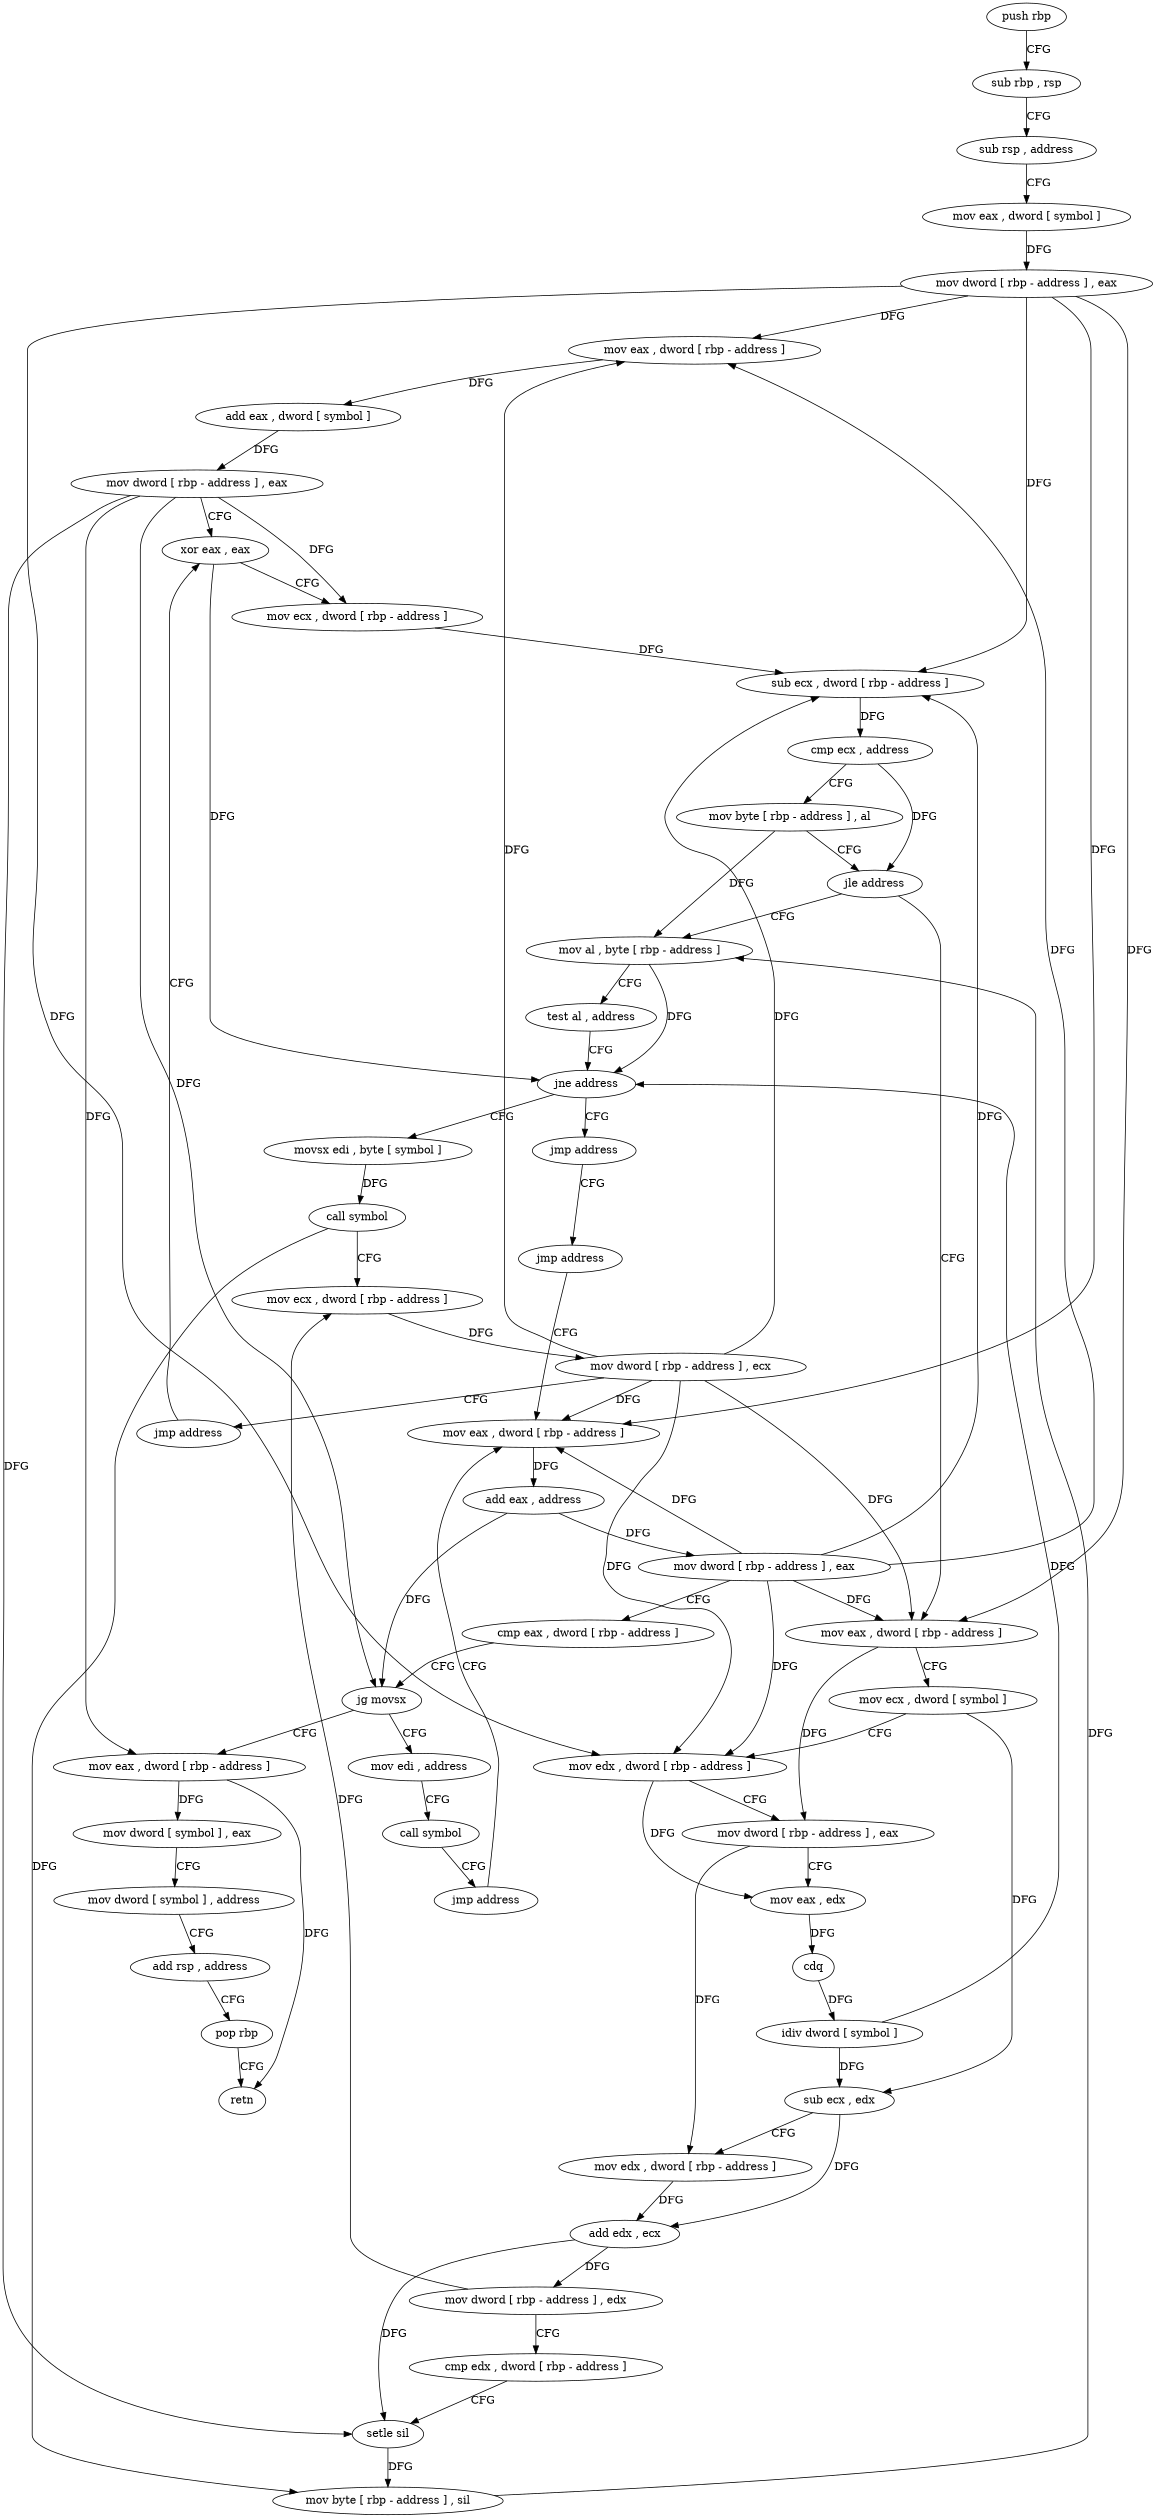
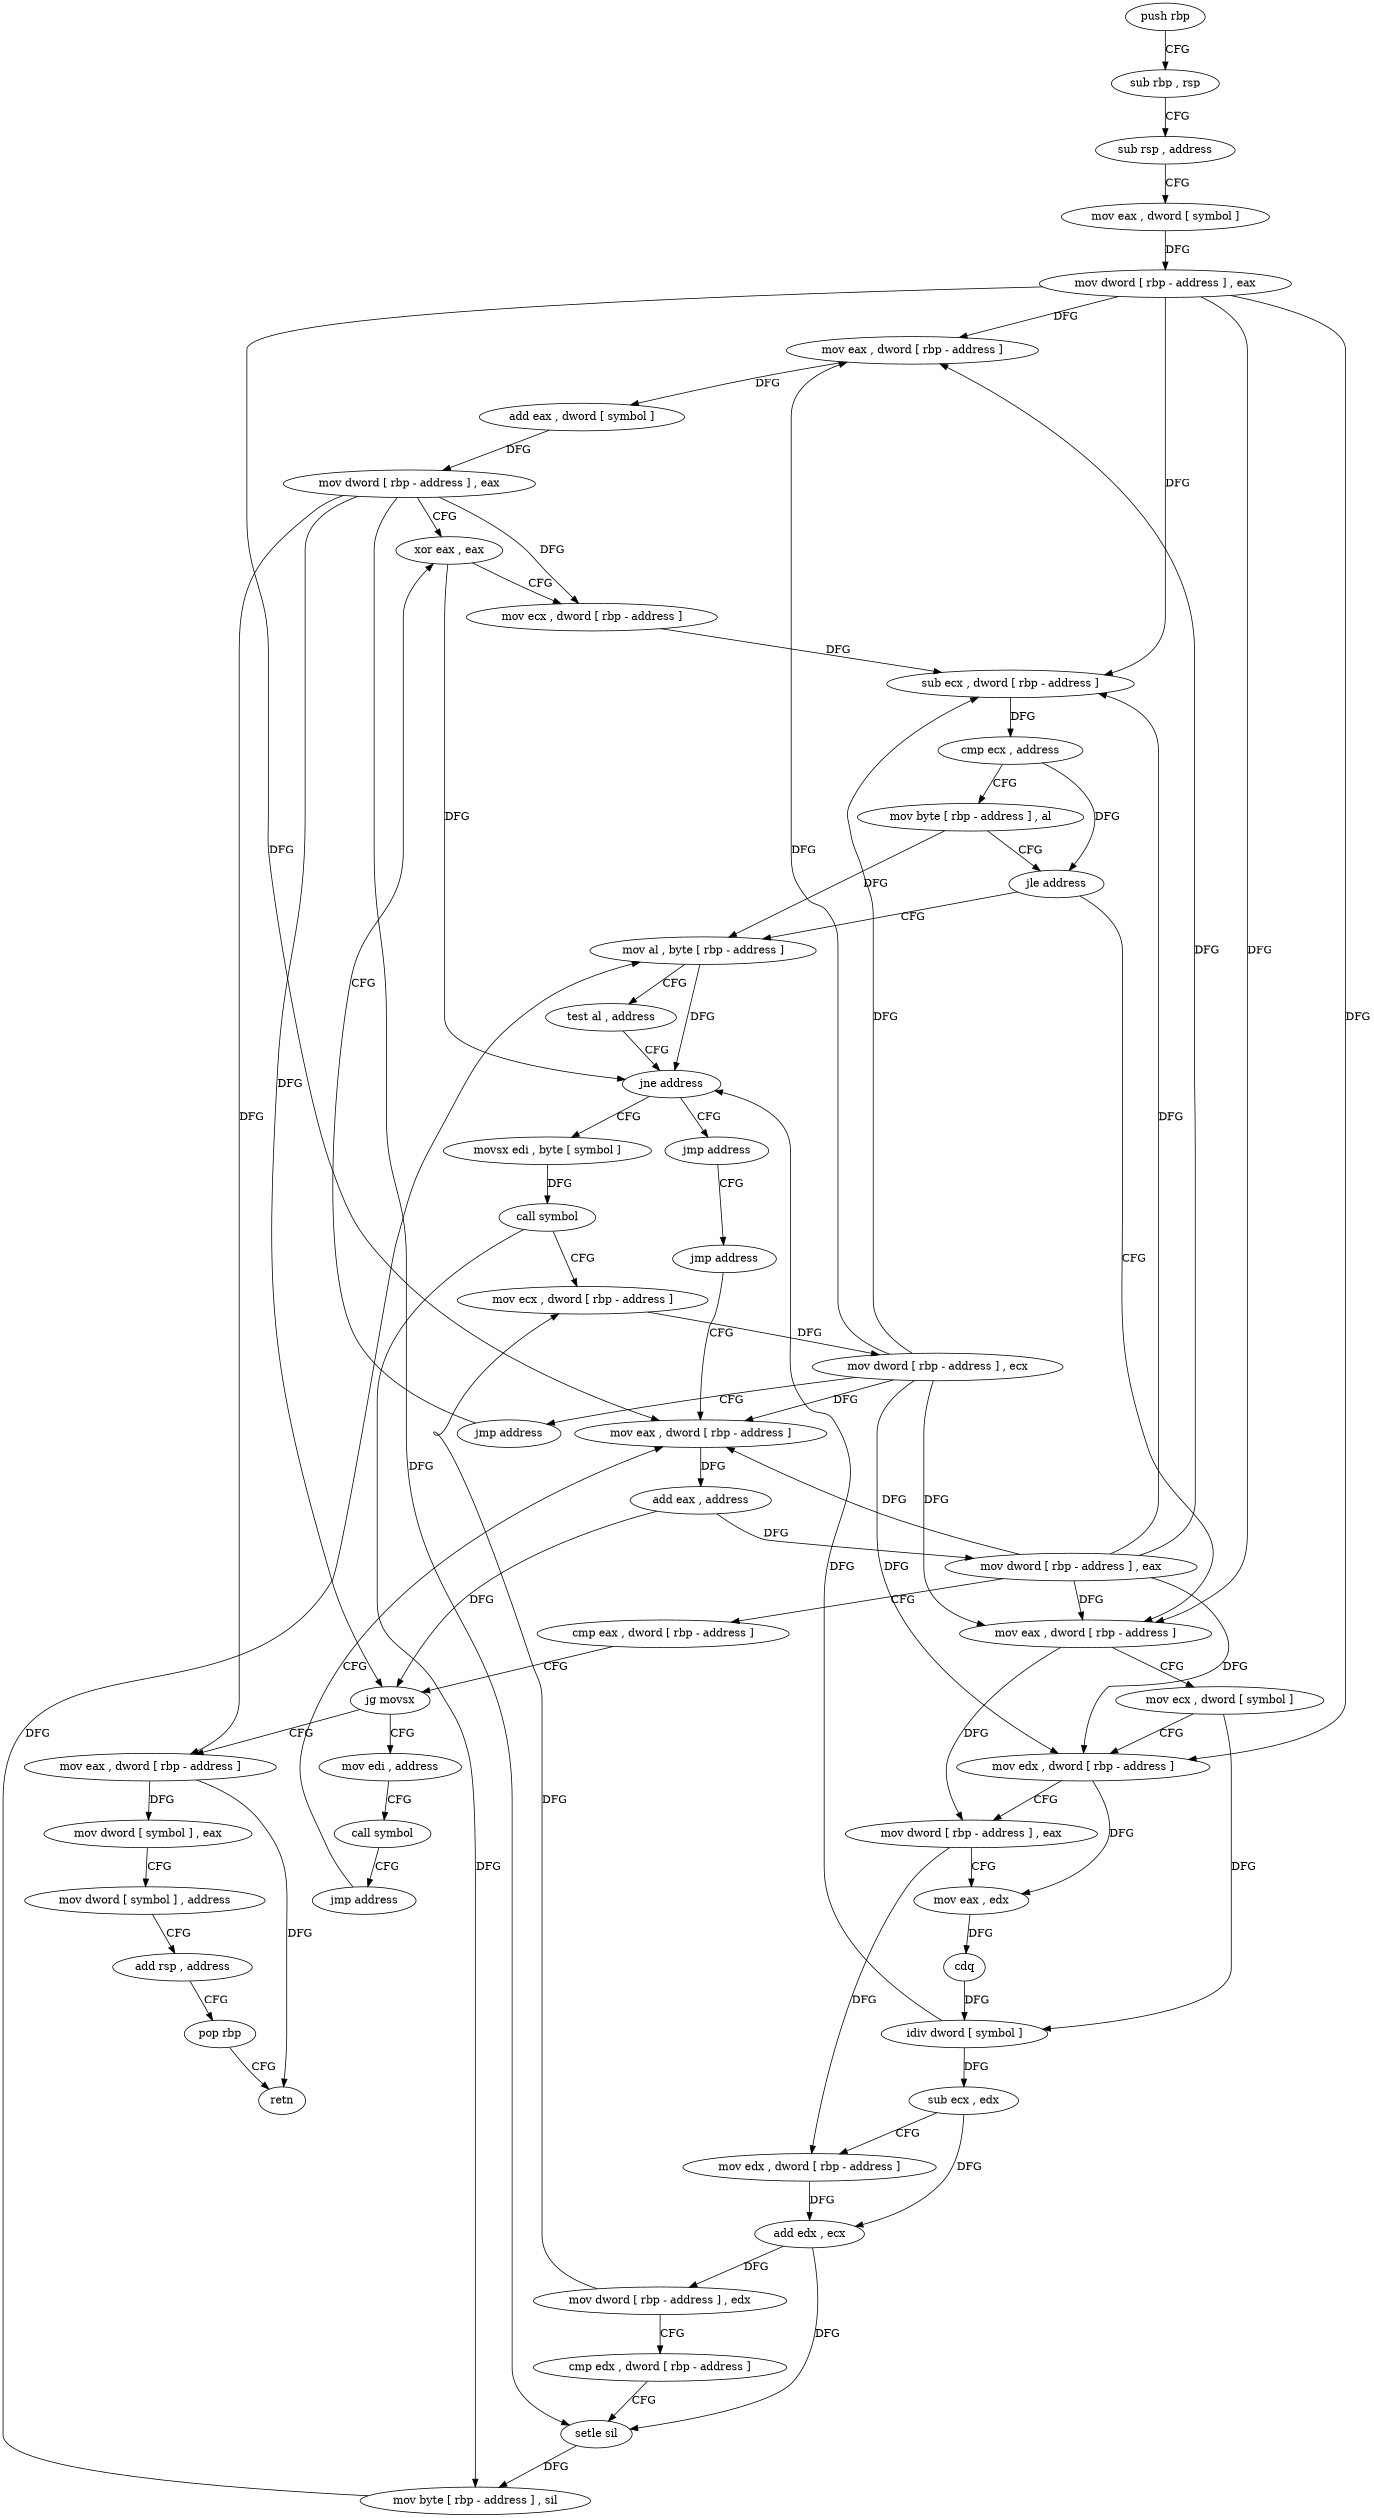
edge "mov ecx , dword [ symbol ]" -> "sub ecx , edx": now "mov ecx , dword [ symbol ]" -> "idiv dword [ symbol ]"
